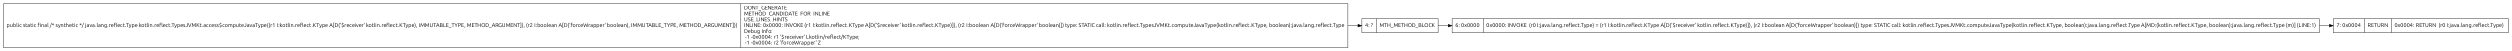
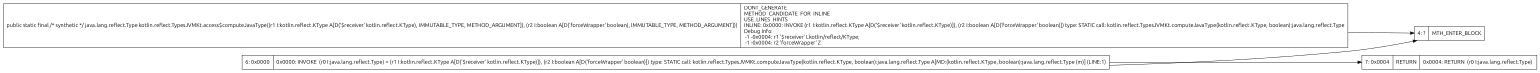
node "4: ?": text "MTH_METHOD_BLOCK" -> "MTH_ENTER_BLOCK"
edge "4: ?" -> "6: 0x0000": reversed
